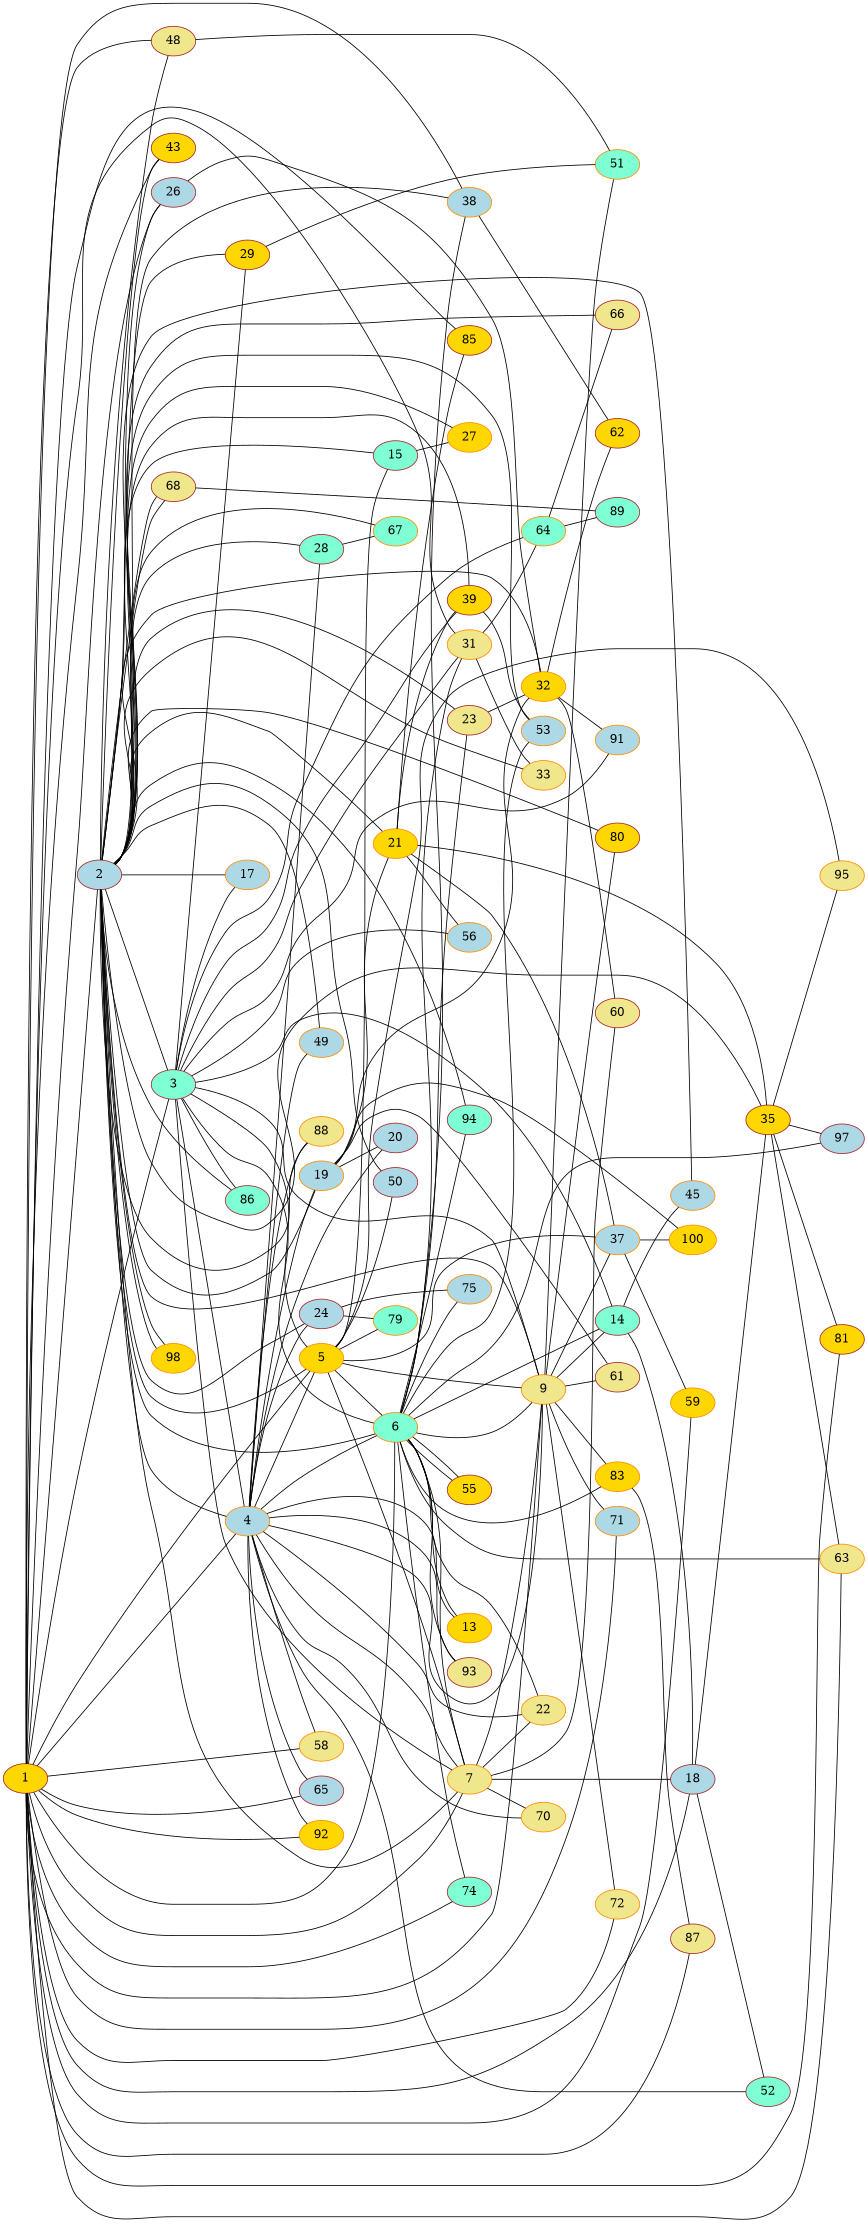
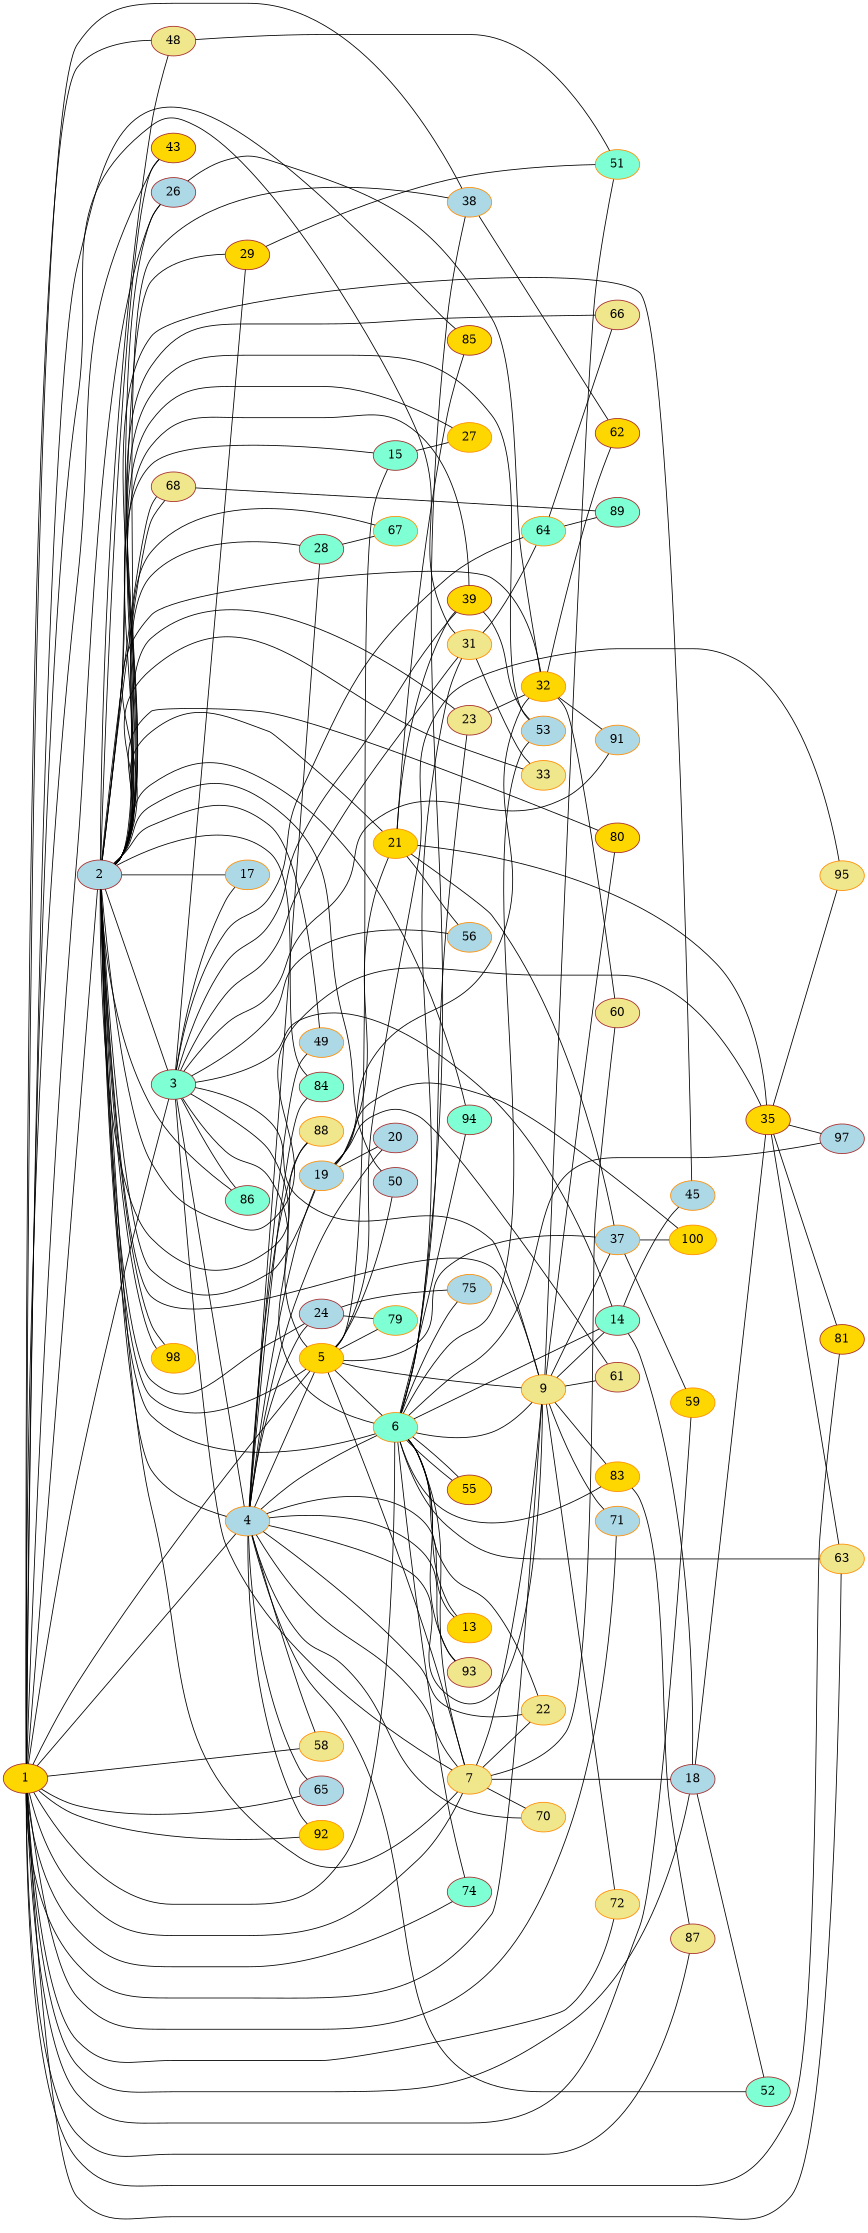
node "84": added
